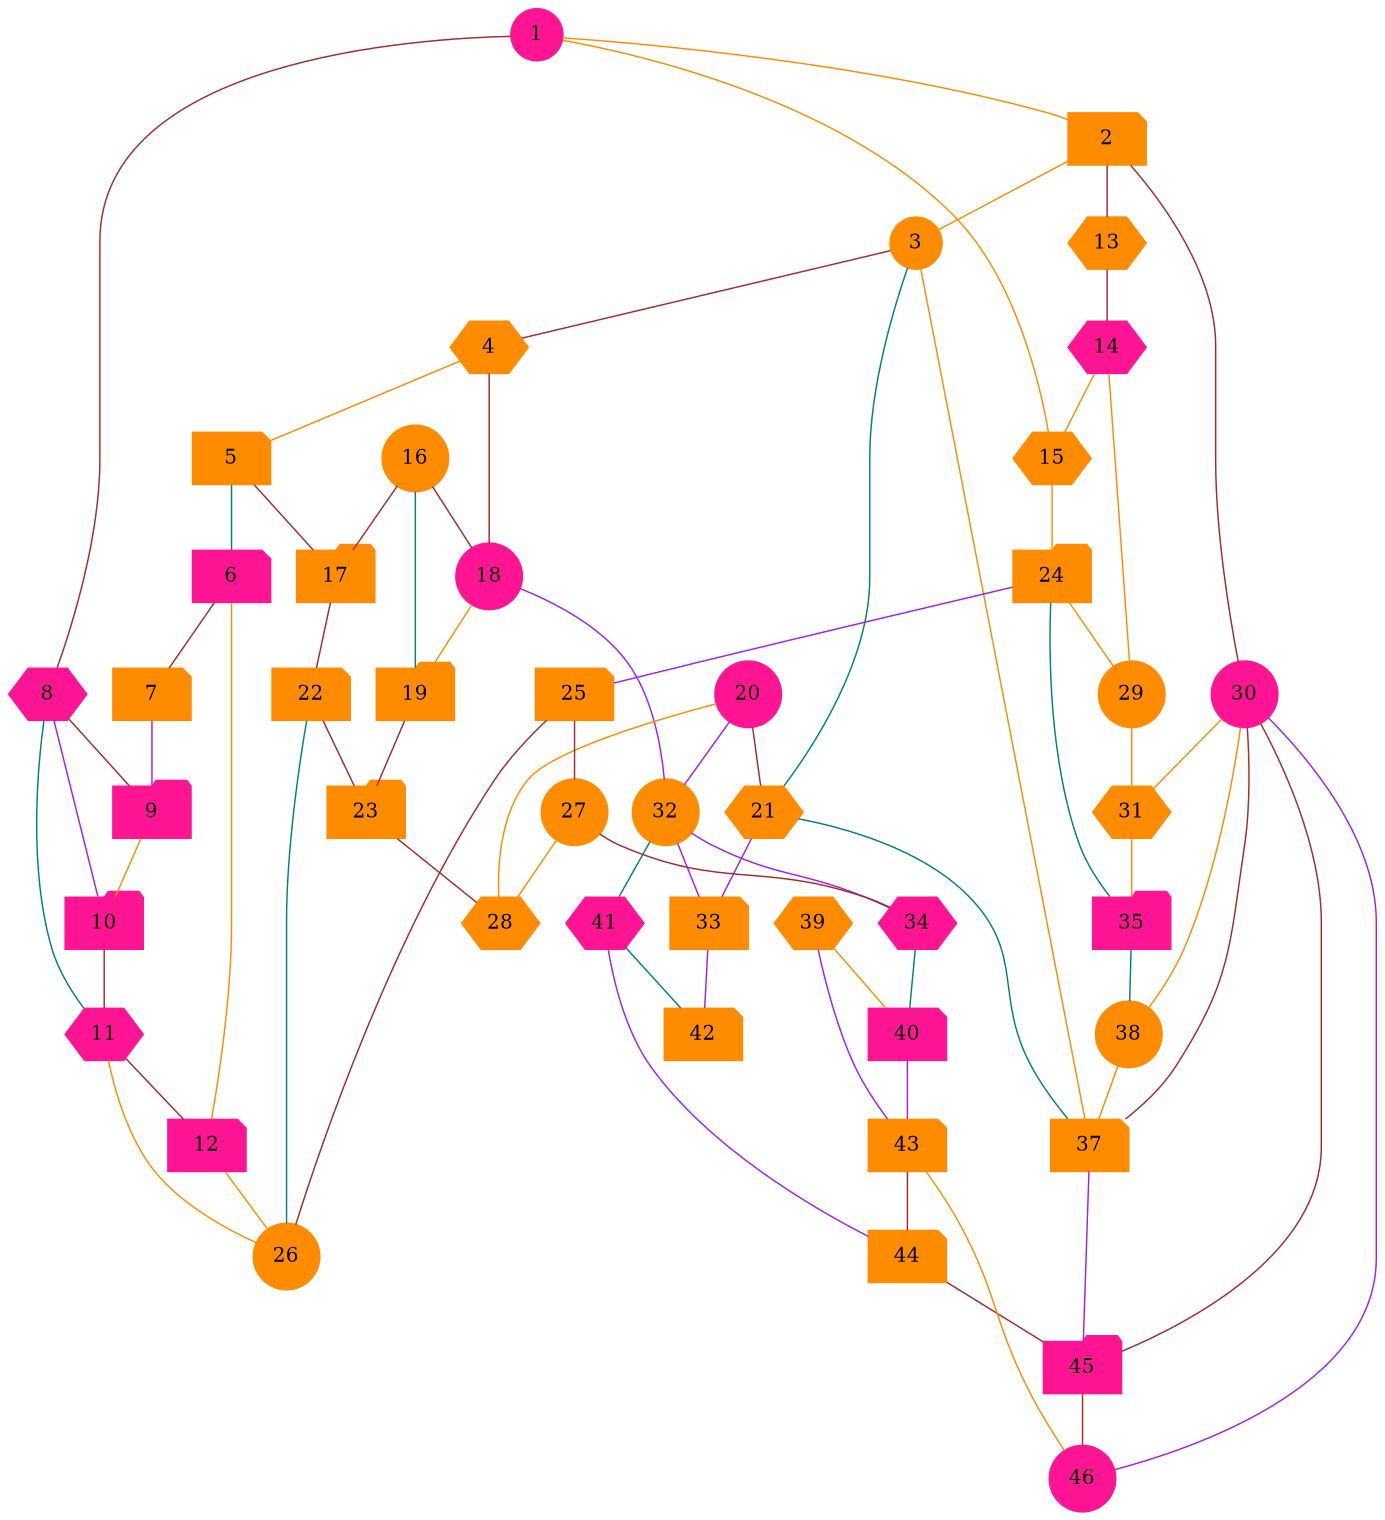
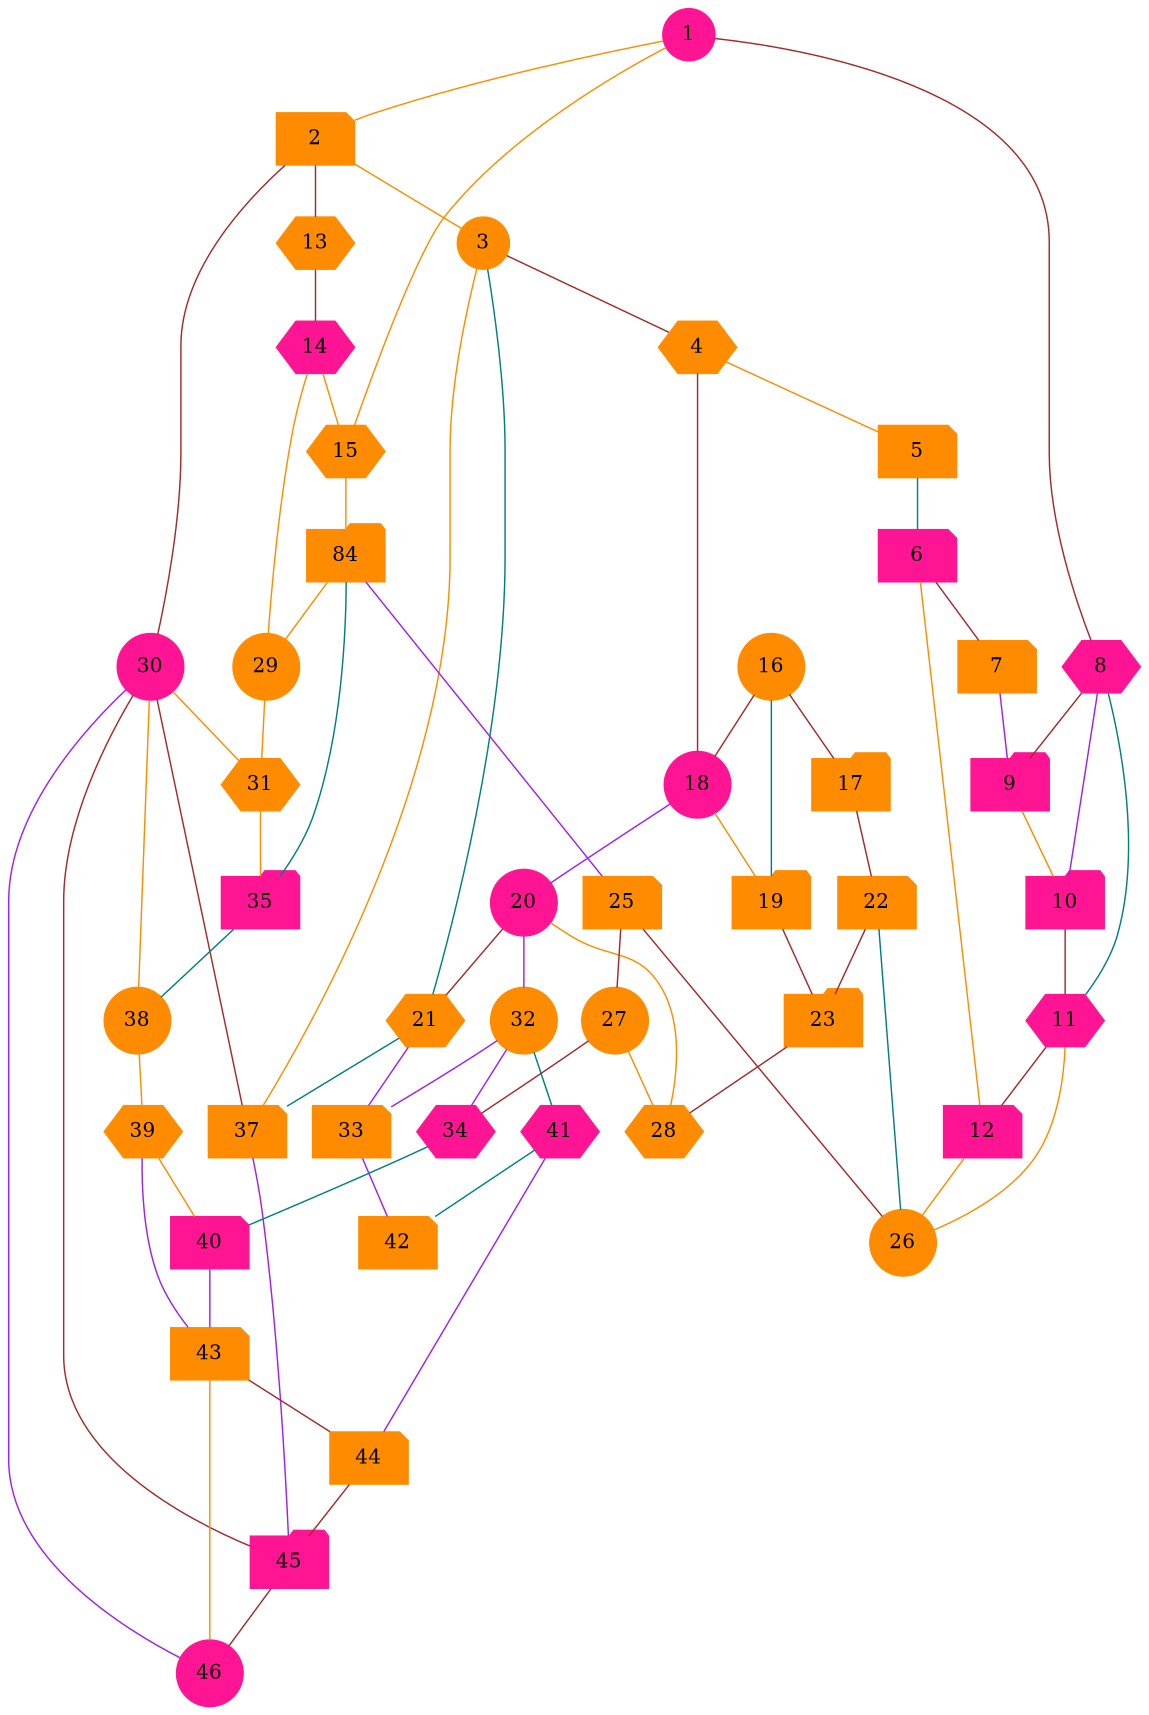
edge "5" -- "17": removed
node "24": label "24" -> "84"
edge "18" -- "32": now "18" -- "20"
edge "38" -- "37": now "38" -- "39"
